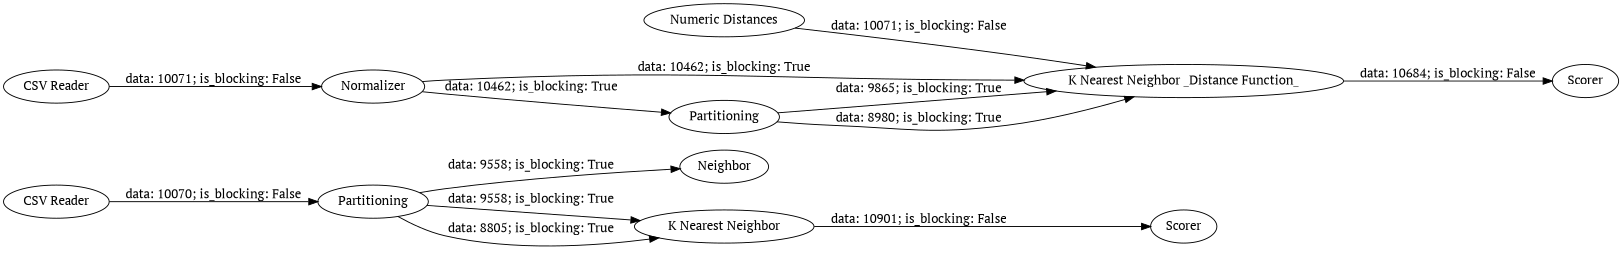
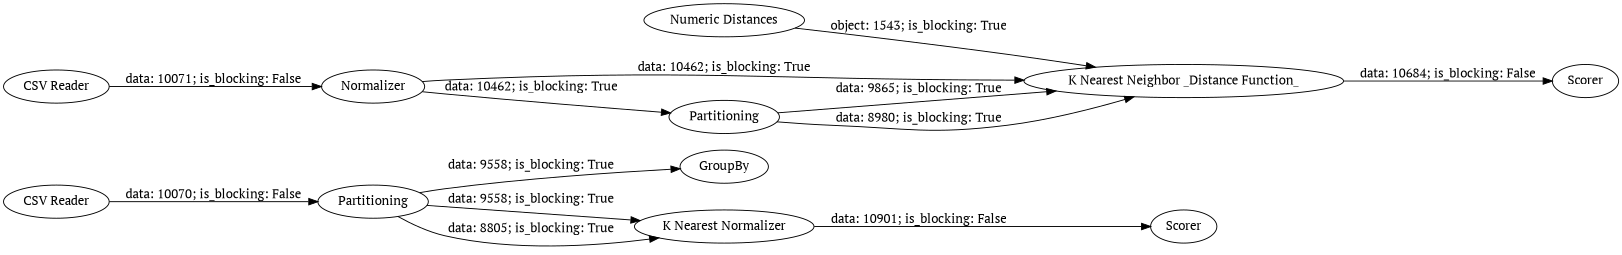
edge "Numeric Distances" -> "K Nearest Neighbor _Distance Function_": label "data: 10071; is_blocking: False" -> "object: 1543; is_blocking: True"
node "Neighbor": label "Neighbor" -> "GroupBy"
node "K Nearest Neighbor": label "K Nearest Neighbor" -> "K Nearest Normalizer"
